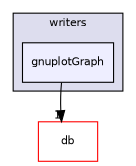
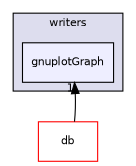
edge "gnuplotGraph" -> "db": reversed
